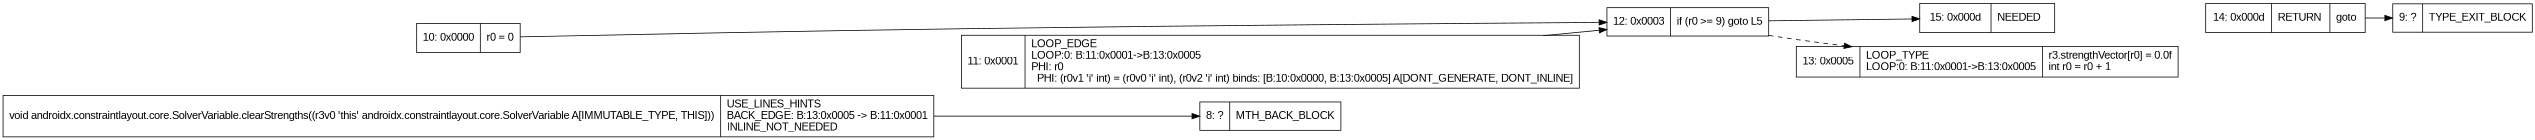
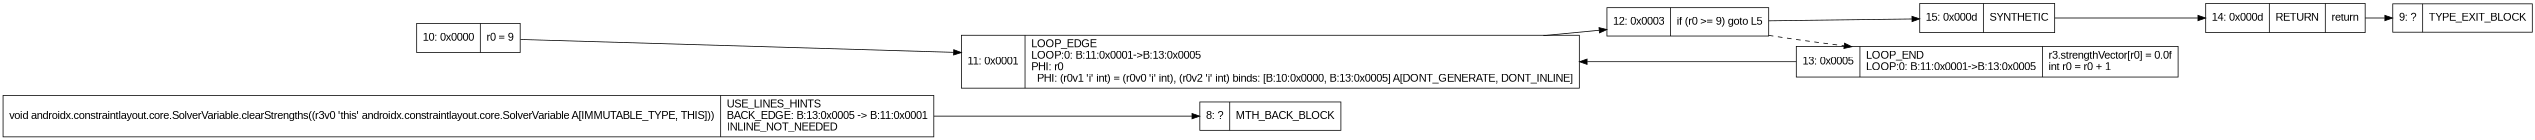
node "15: 0x000d": text "NEEDED" -> "SYNTHETIC"
edge "15: 0x000d" -> "14: 0x000d": added
node "14: 0x000d": text "goto" -> "return"
edge "10: 0x0000" -> "12: 0x0003": now "10: 0x0000" -> "11: 0x0001"
node "10: 0x0000": text "r0 = 0" -> "r0 = 9"
node "13: 0x0005": text "LOOP_TYPE" -> "LOOP_END"
edge "13: 0x0005" -> "11: 0x0001": added
